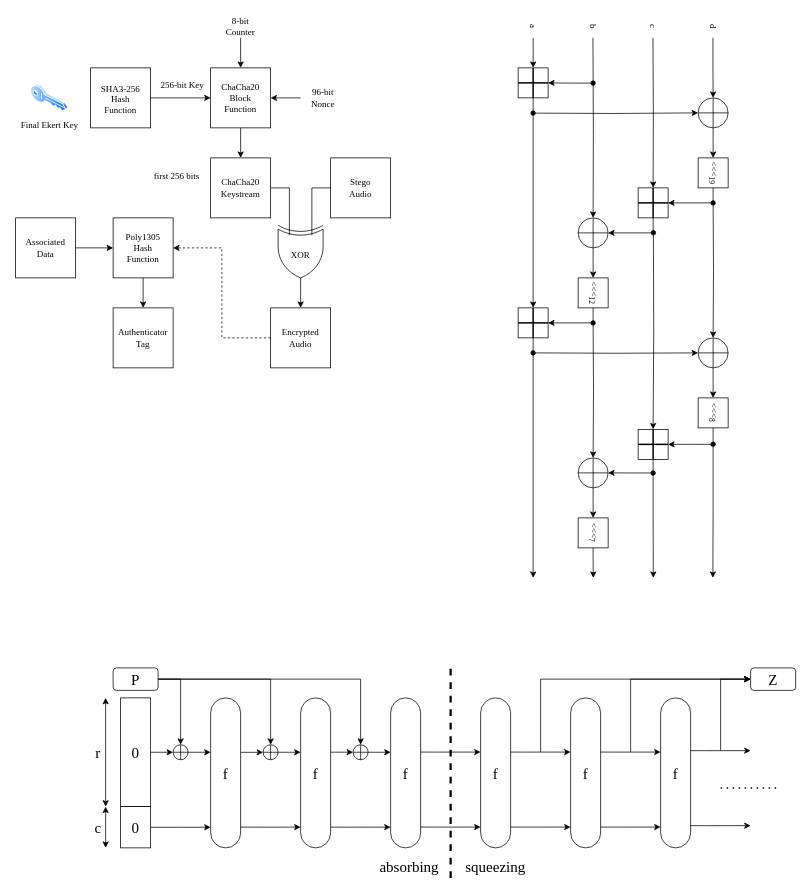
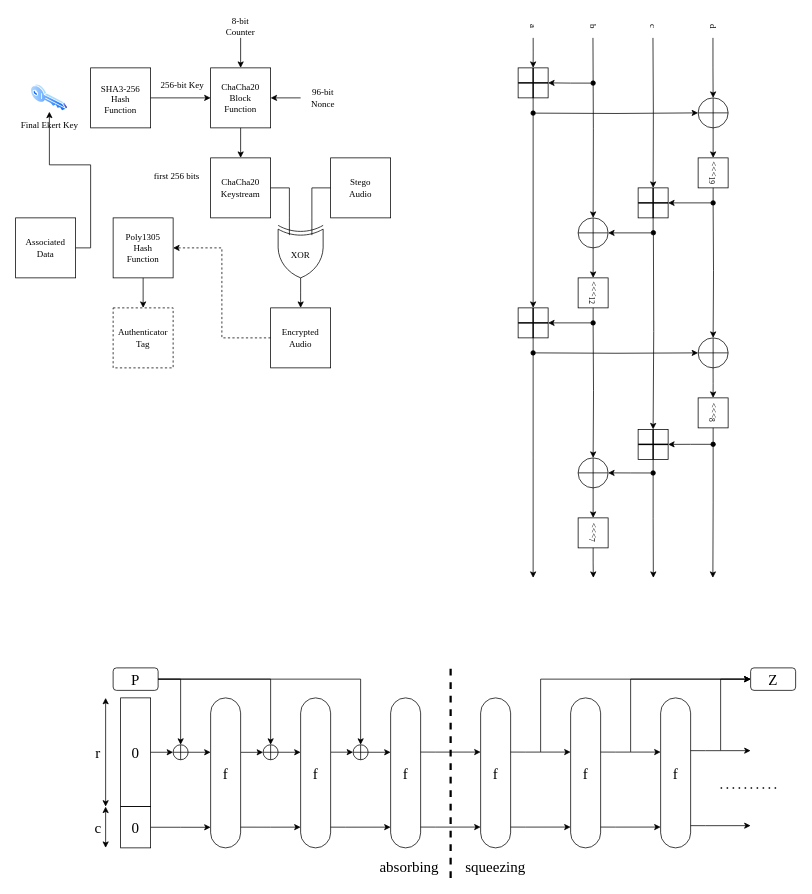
edge "Associated Data" -> "Poly1305 Hash Function": now "Associated Data" -> "Final Ekert Key"
node "Authenticator Tag": style solid -> dashed
